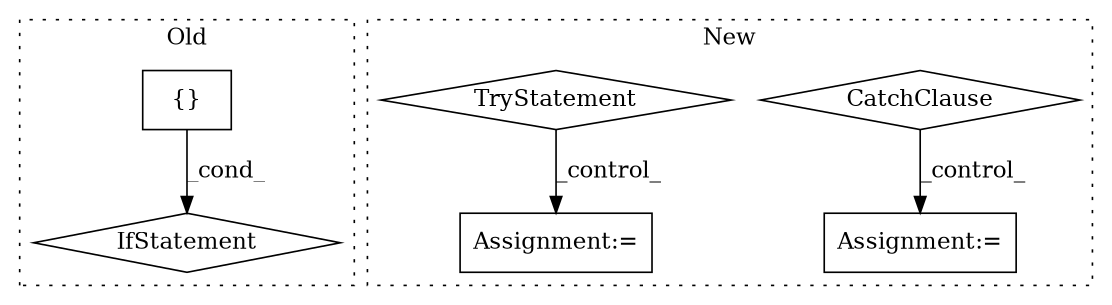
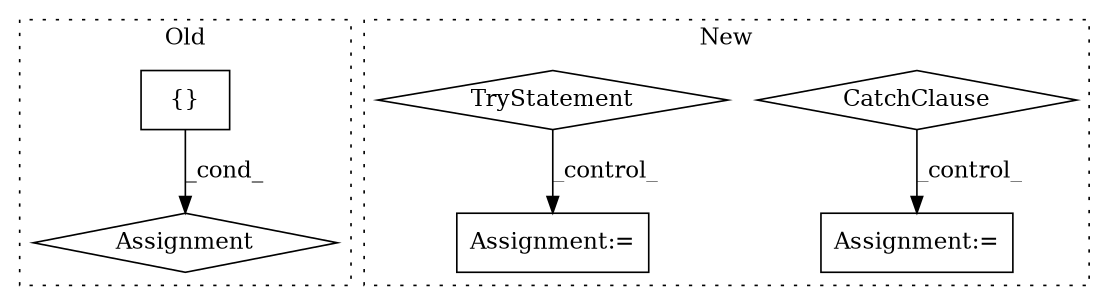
node "IfStatement": label "IfStatement" -> "Assignment"
